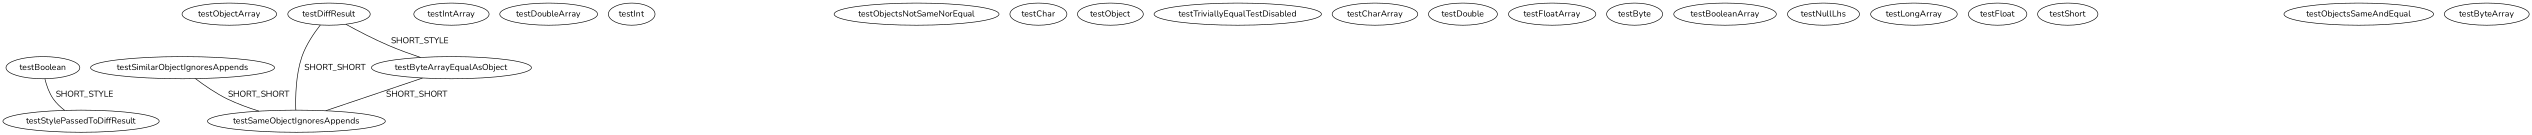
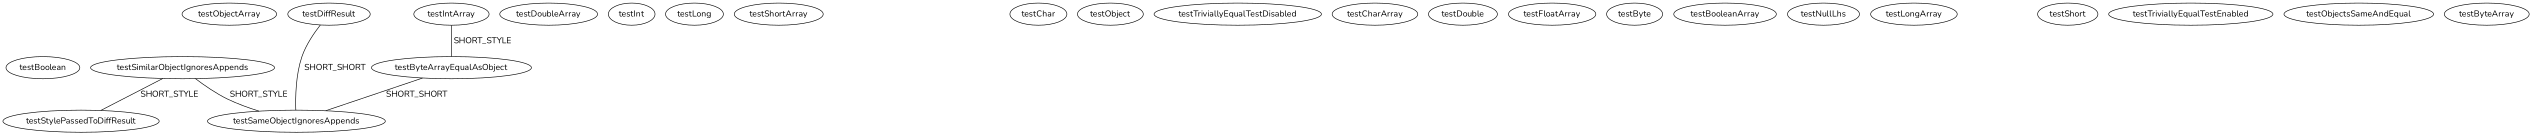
node "testLong": added
node "testShortArray": added
node "testObjectsNotSameNorEqual": removed
node "testFloat": removed
node "testTriviallyEqualTestEnabled": added
edge "testDiffResult" -- "testByteArrayEqualAsObject": now "testIntArray" -- "testByteArrayEqualAsObject"
edge "testSimilarObjectIgnoresAppends" -- "testSameObjectIgnoresAppends": label " SHORT_SHORT" -> " SHORT_STYLE"
edge "testBoolean" -- "testStylePassedToDiffResult": now "testSimilarObjectIgnoresAppends" -- "testStylePassedToDiffResult"
